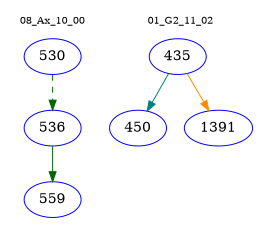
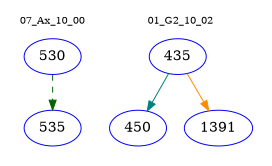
cluster "08_Ax_10_00": label "08_Ax_10_00" -> "07_Ax_10_00"
cluster "01_G2_11_02": label "01_G2_11_02" -> "01_G2_10_02"
node "536": label "536" -> "535"
node "559": removed
